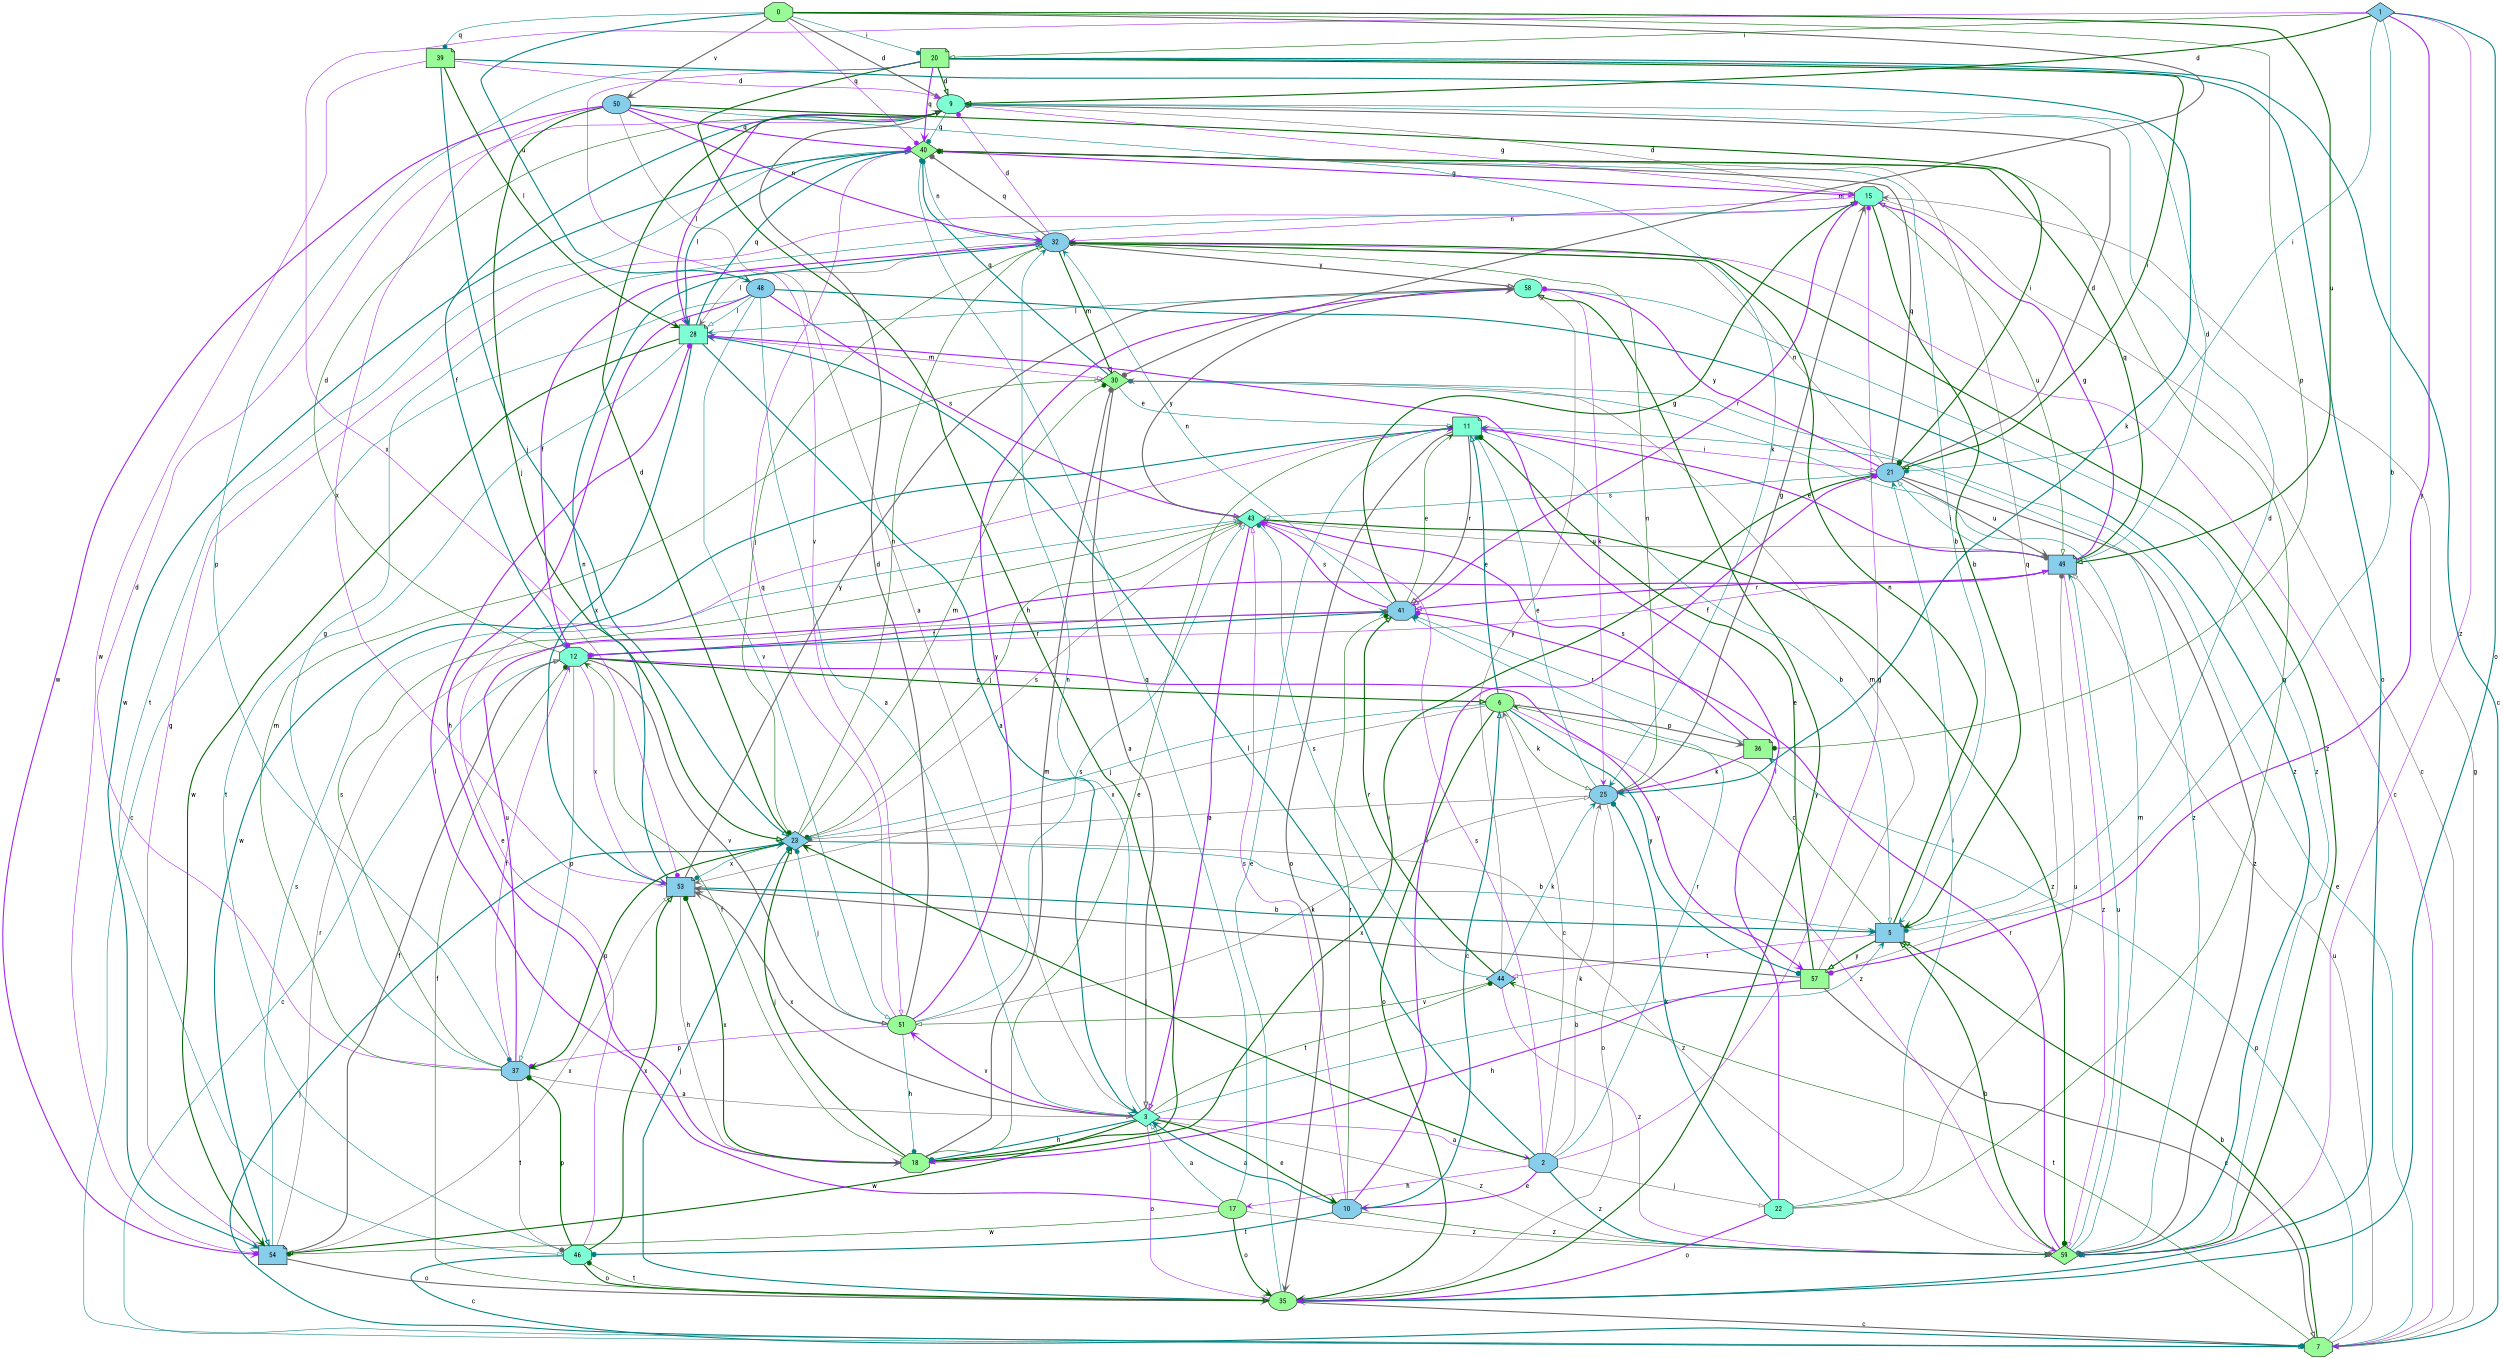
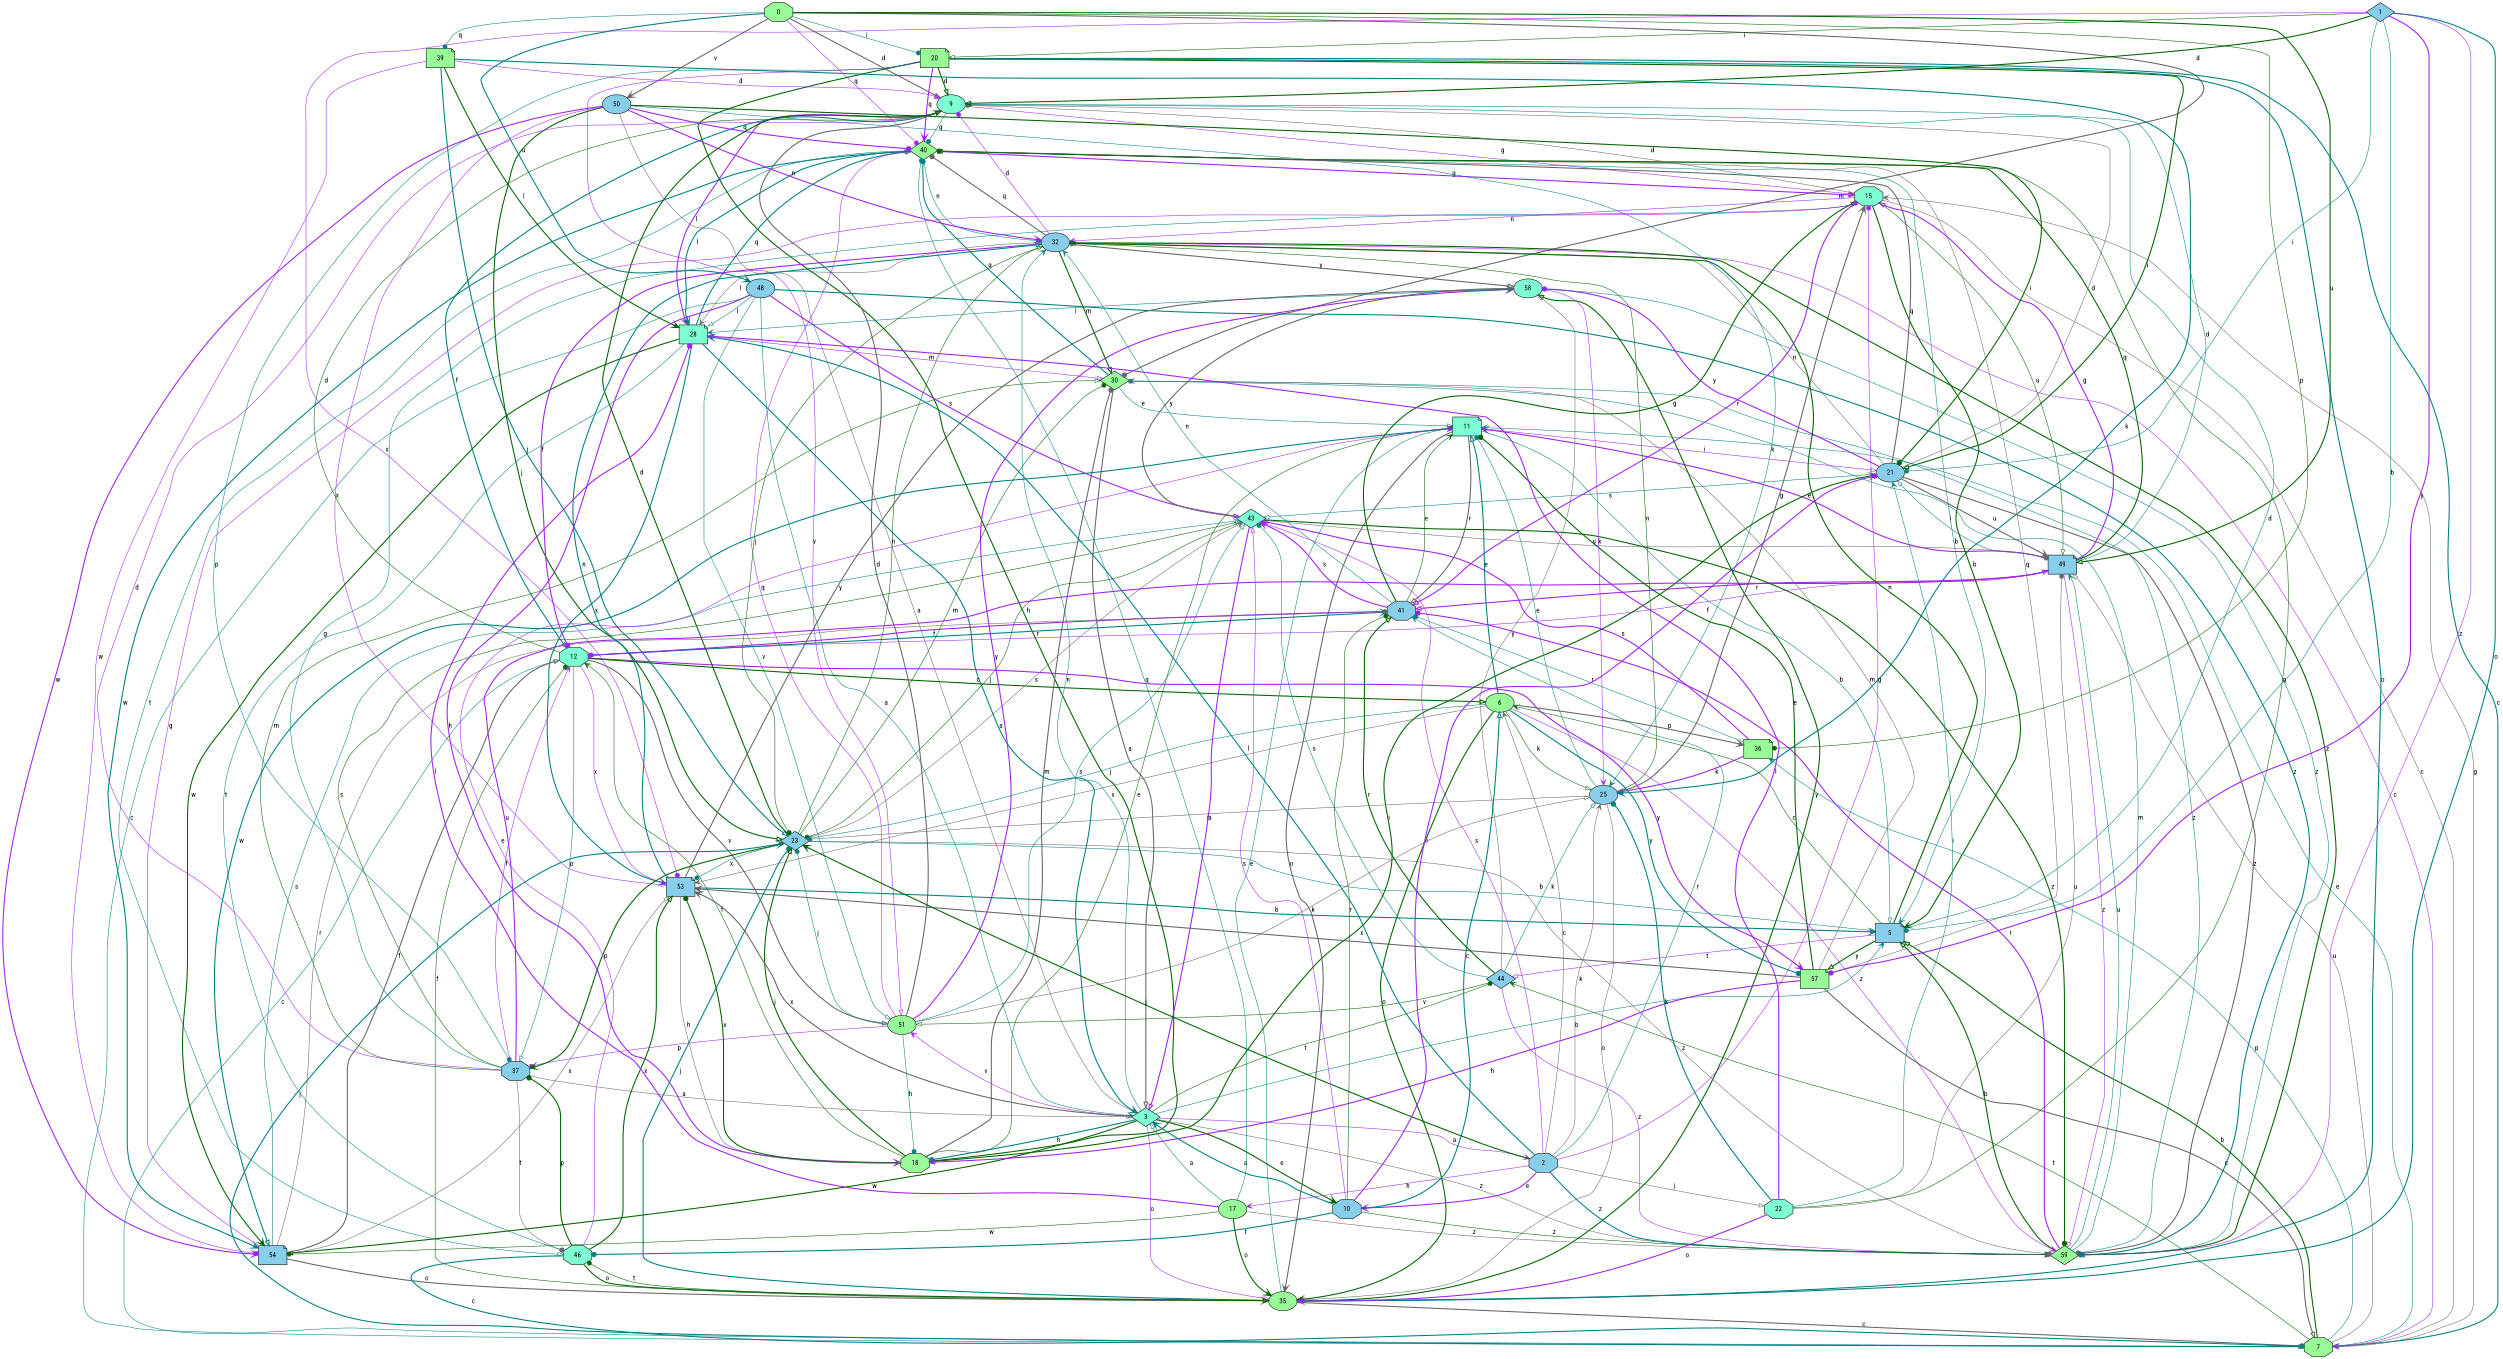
edge "21" -> "9": style bold -> solid
edge "44" -> "25": arrowhead vee -> onormal
edge "3" -> "51": style bold -> solid
